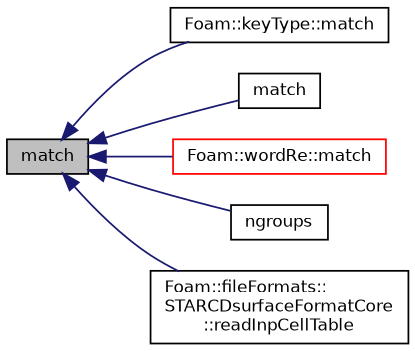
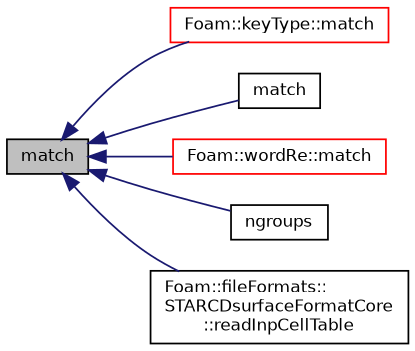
node "Foam::keyType::match": color black -> red
